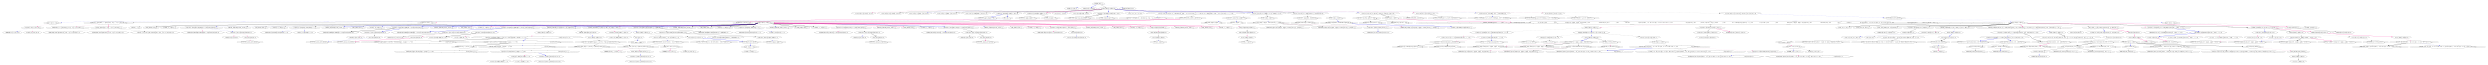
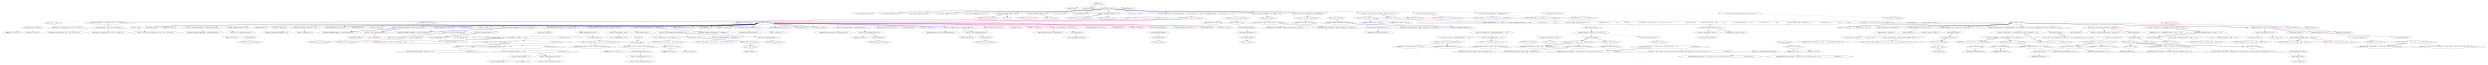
edge "(LITERAL,0,(n = read(fileno(stdin), buf, sizeof(buf))) > 0)" -> "(IDENTIFIER,buf,read(fileno(stdin), buf, sizeof(buf)))": now "(read,read(fileno(stdin), buf, sizeof(buf)))" -> "(IDENTIFIER,buf,read(fileno(stdin), buf, sizeof(buf)))"
